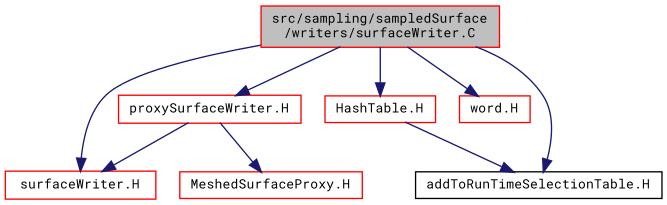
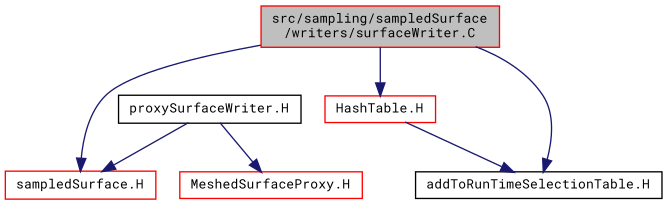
edge "src/sampling/sampledSurface /writers/surfaceWriter.C" -> "proxySurfaceWriter.H": removed
node "proxySurfaceWriter.H": color red -> black
node "word.H": removed
node "surfaceWriter.H": label "surfaceWriter.H" -> "sampledSurface.H"
